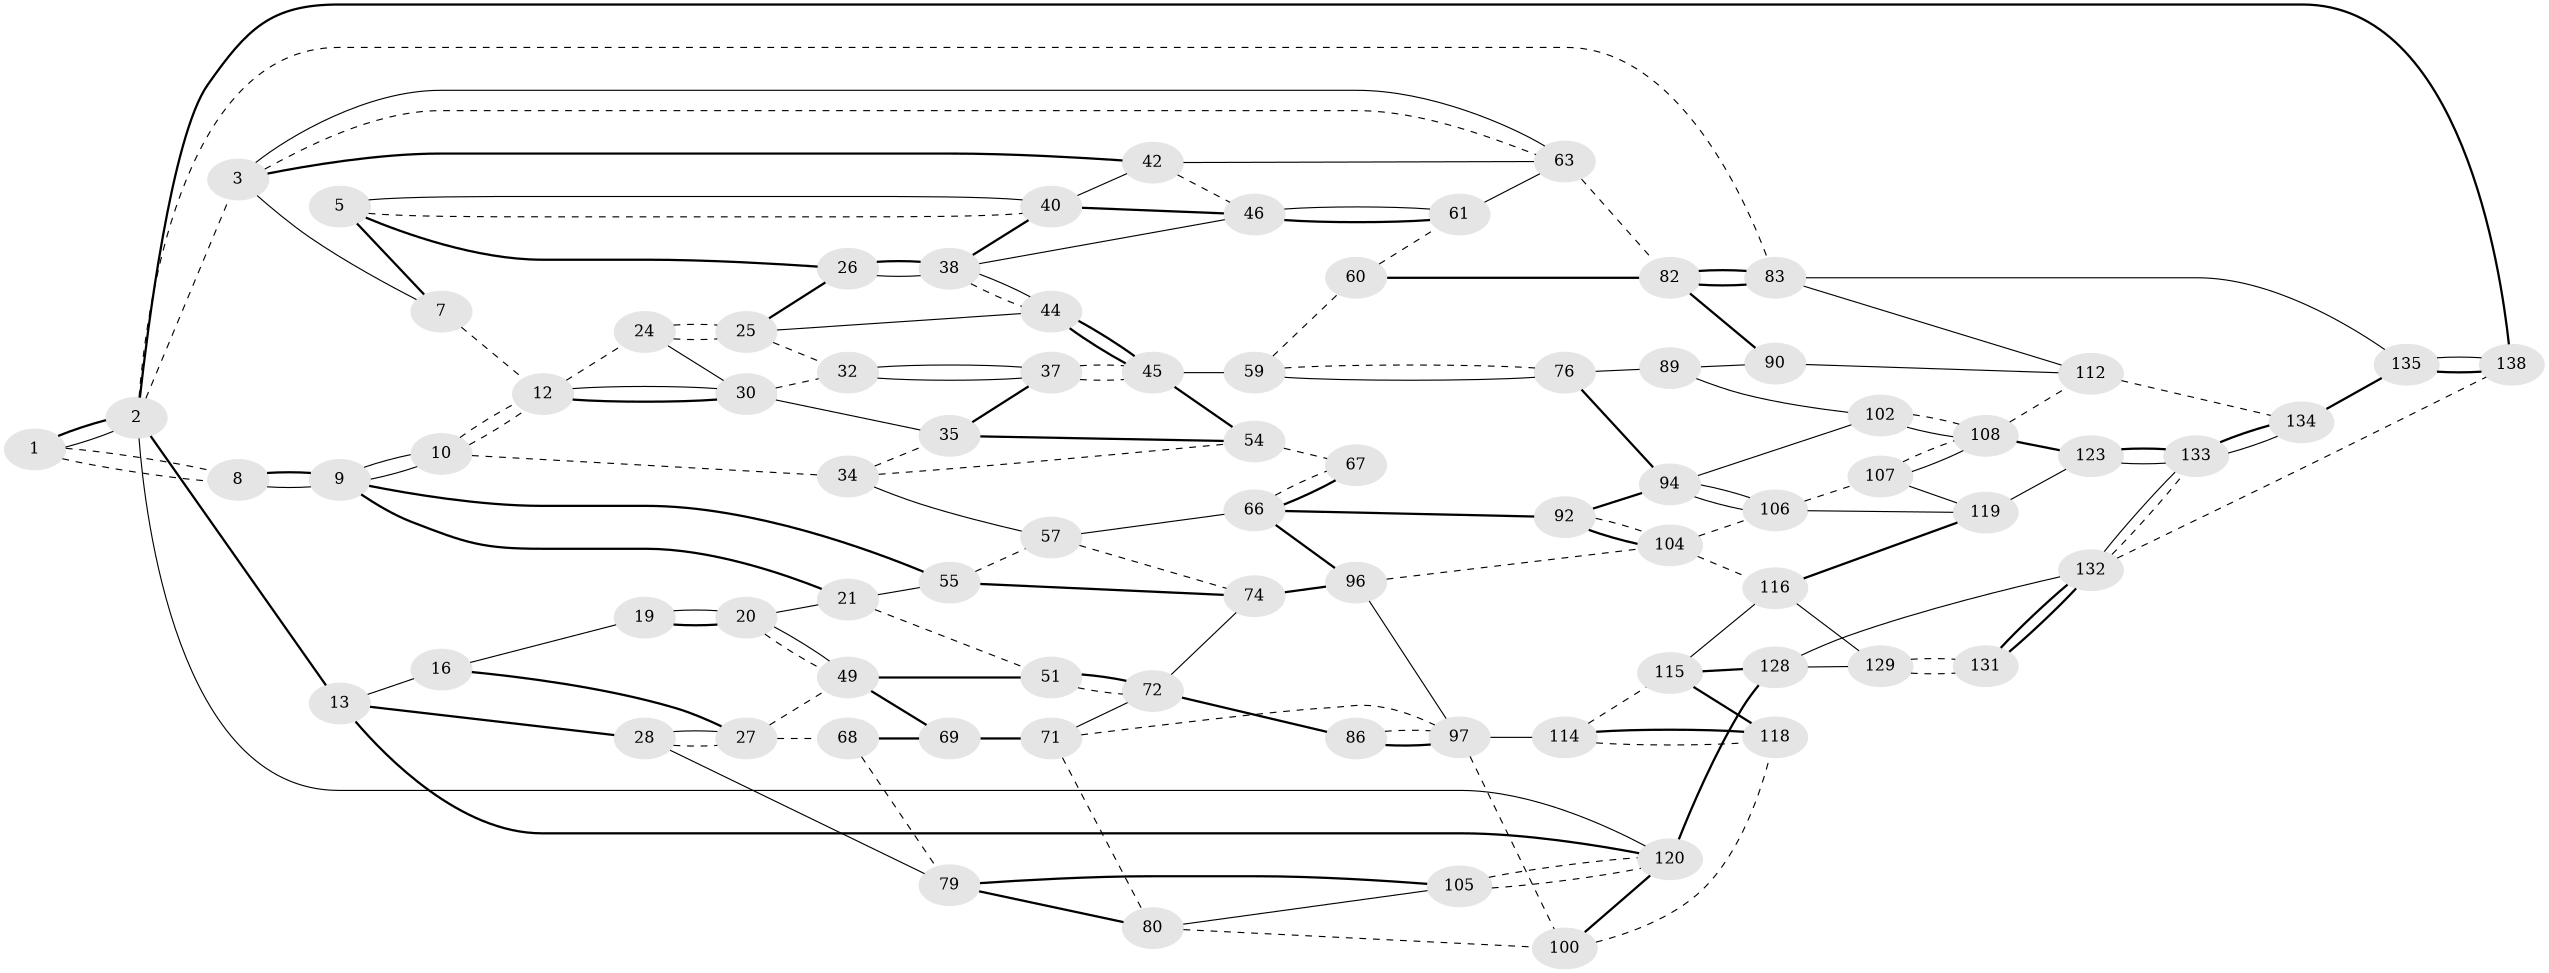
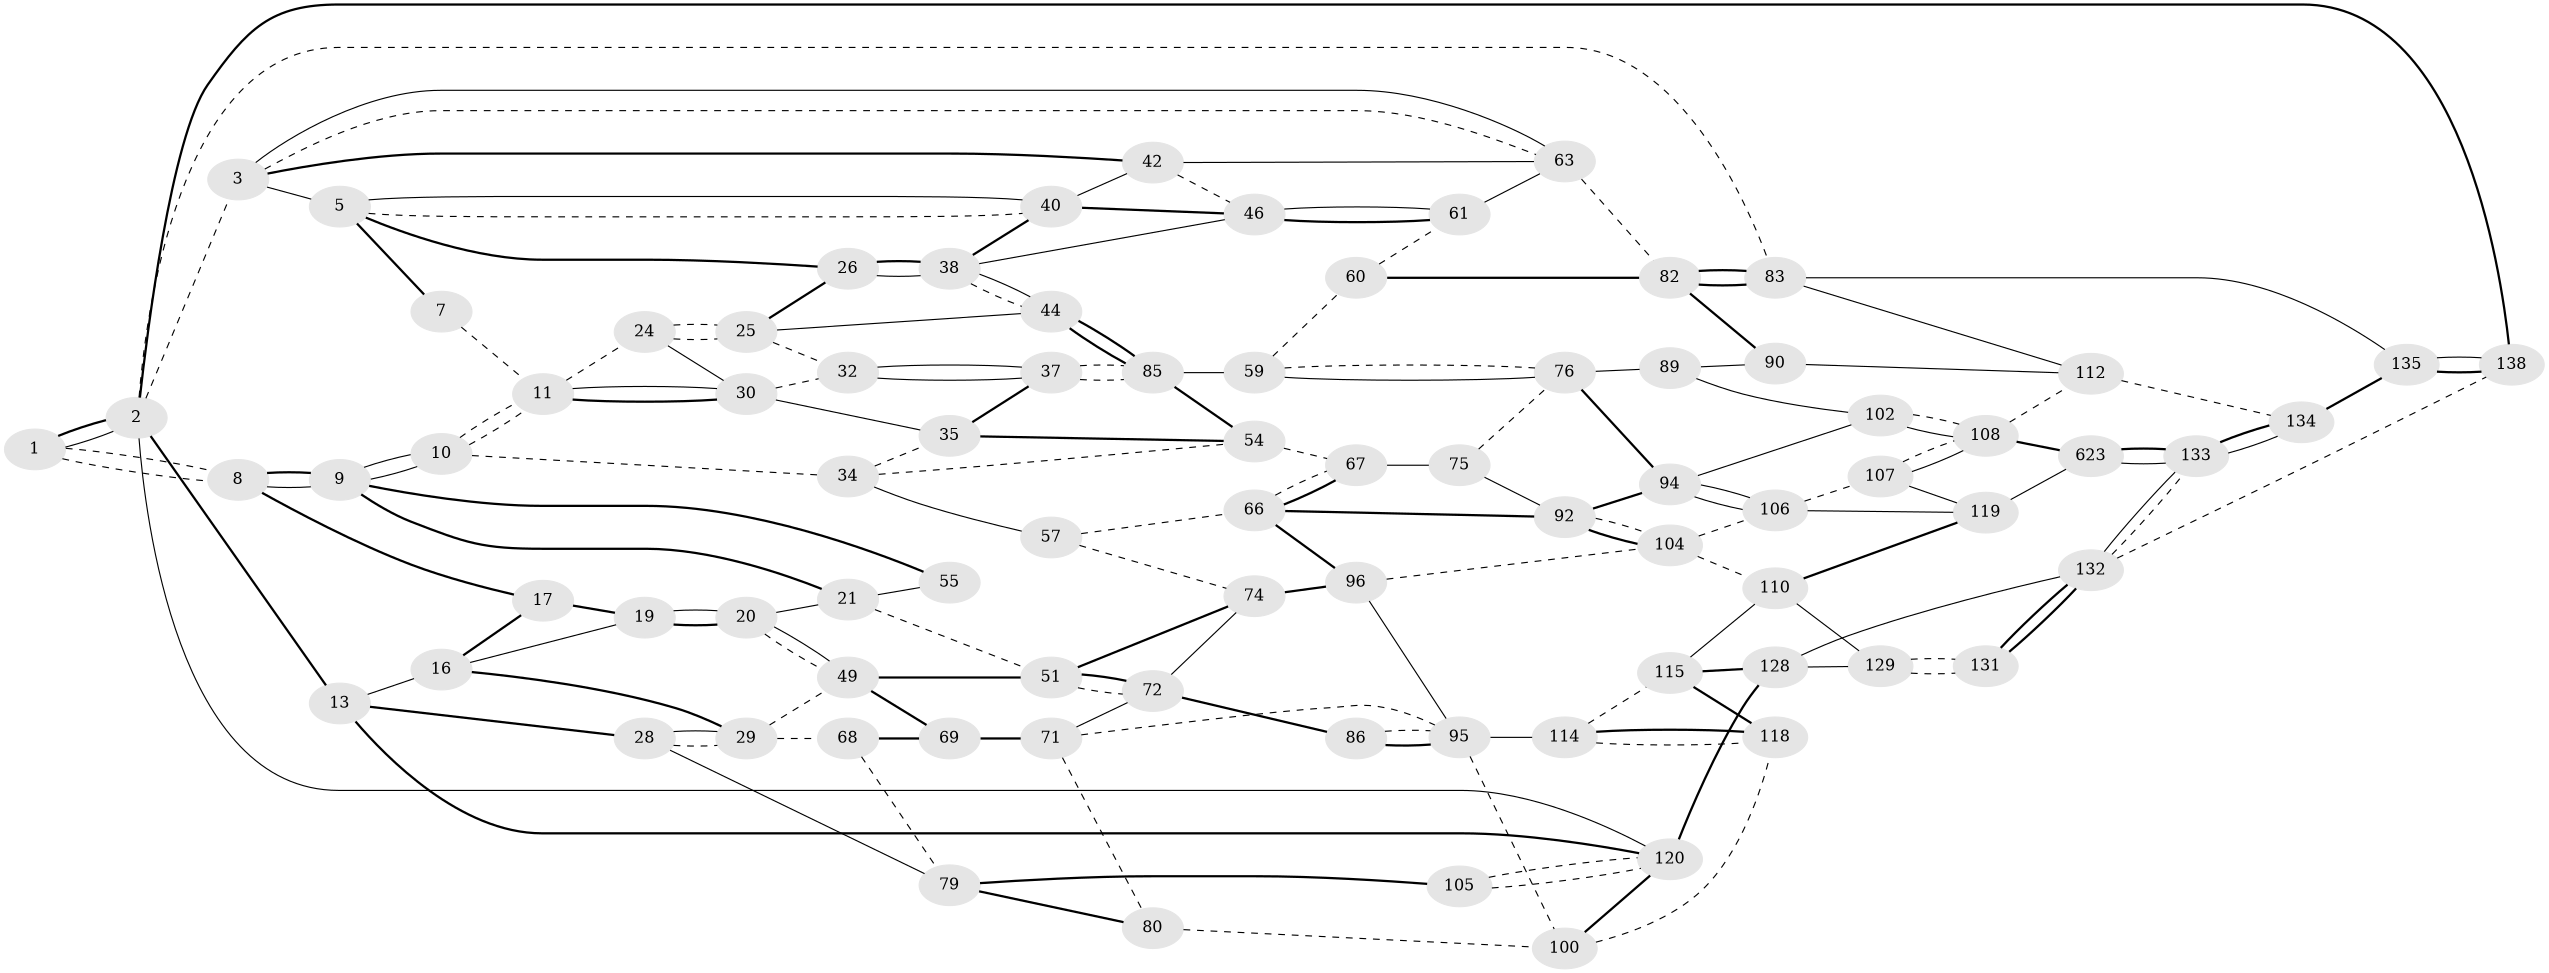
edge "3" -- "7": now "3" -- "5"
node "45": label "45" -> "85"
node "12": label "12" -> "11"
node "123": label "123" -> "623"
node "75": added
edge "66" -- "57": style solid -> dashed
edge "57" -- "55": removed
node "116": label "116" -> "110"
edge "55" -- "74": now "51" -- "74"
node "17": added
node "97": label "97" -> "95"
node "27": label "27" -> "29"
edge "105" -- "80": removed
